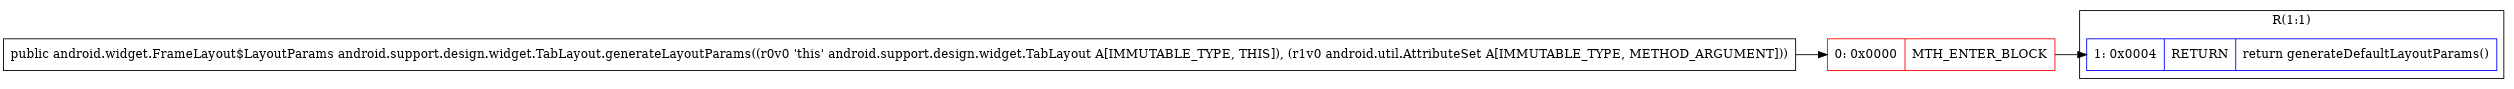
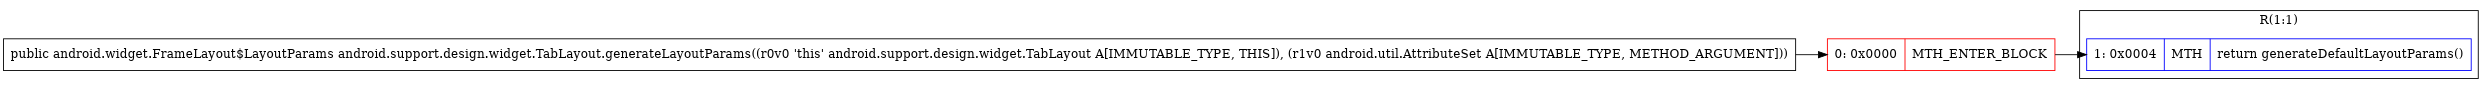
node "1: 0x0004": text "RETURN" -> "MTH"
